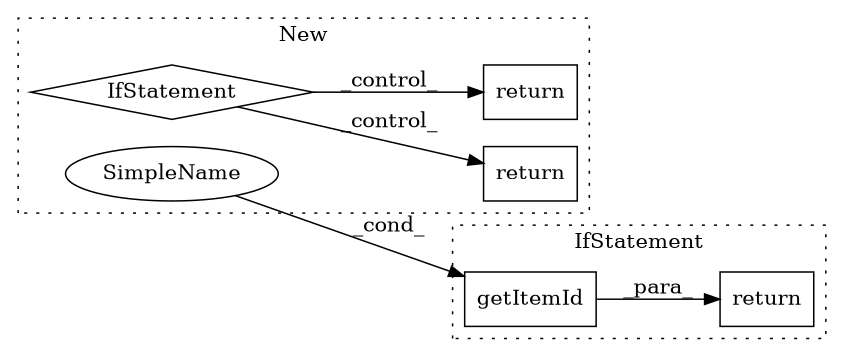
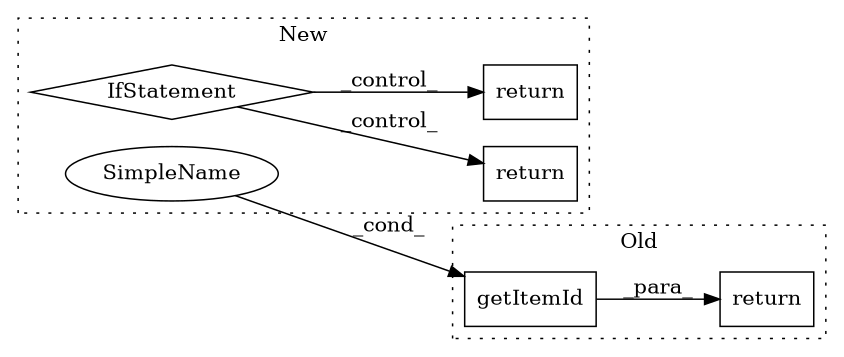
cluster "IfStatement": label "IfStatement" -> "Old"
